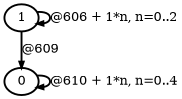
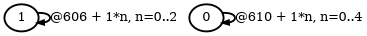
edge "1" -> "0": removed, label "@609"
